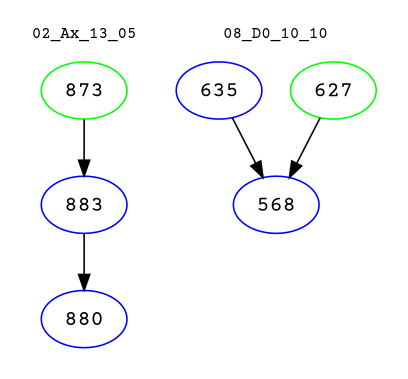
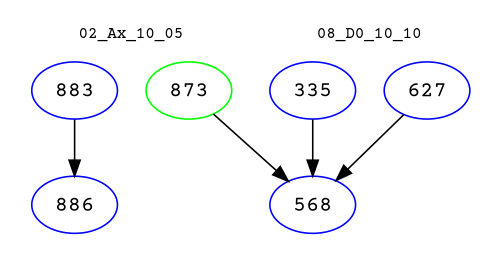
cluster "02_Ax_13_05": label "02_Ax_13_05" -> "02_Ax_10_05"
node "635": label "635" -> "335"
node "627": color green -> blue
edge "873" -> "883": now "873" -> "568"
node "880": label "880" -> "886"
